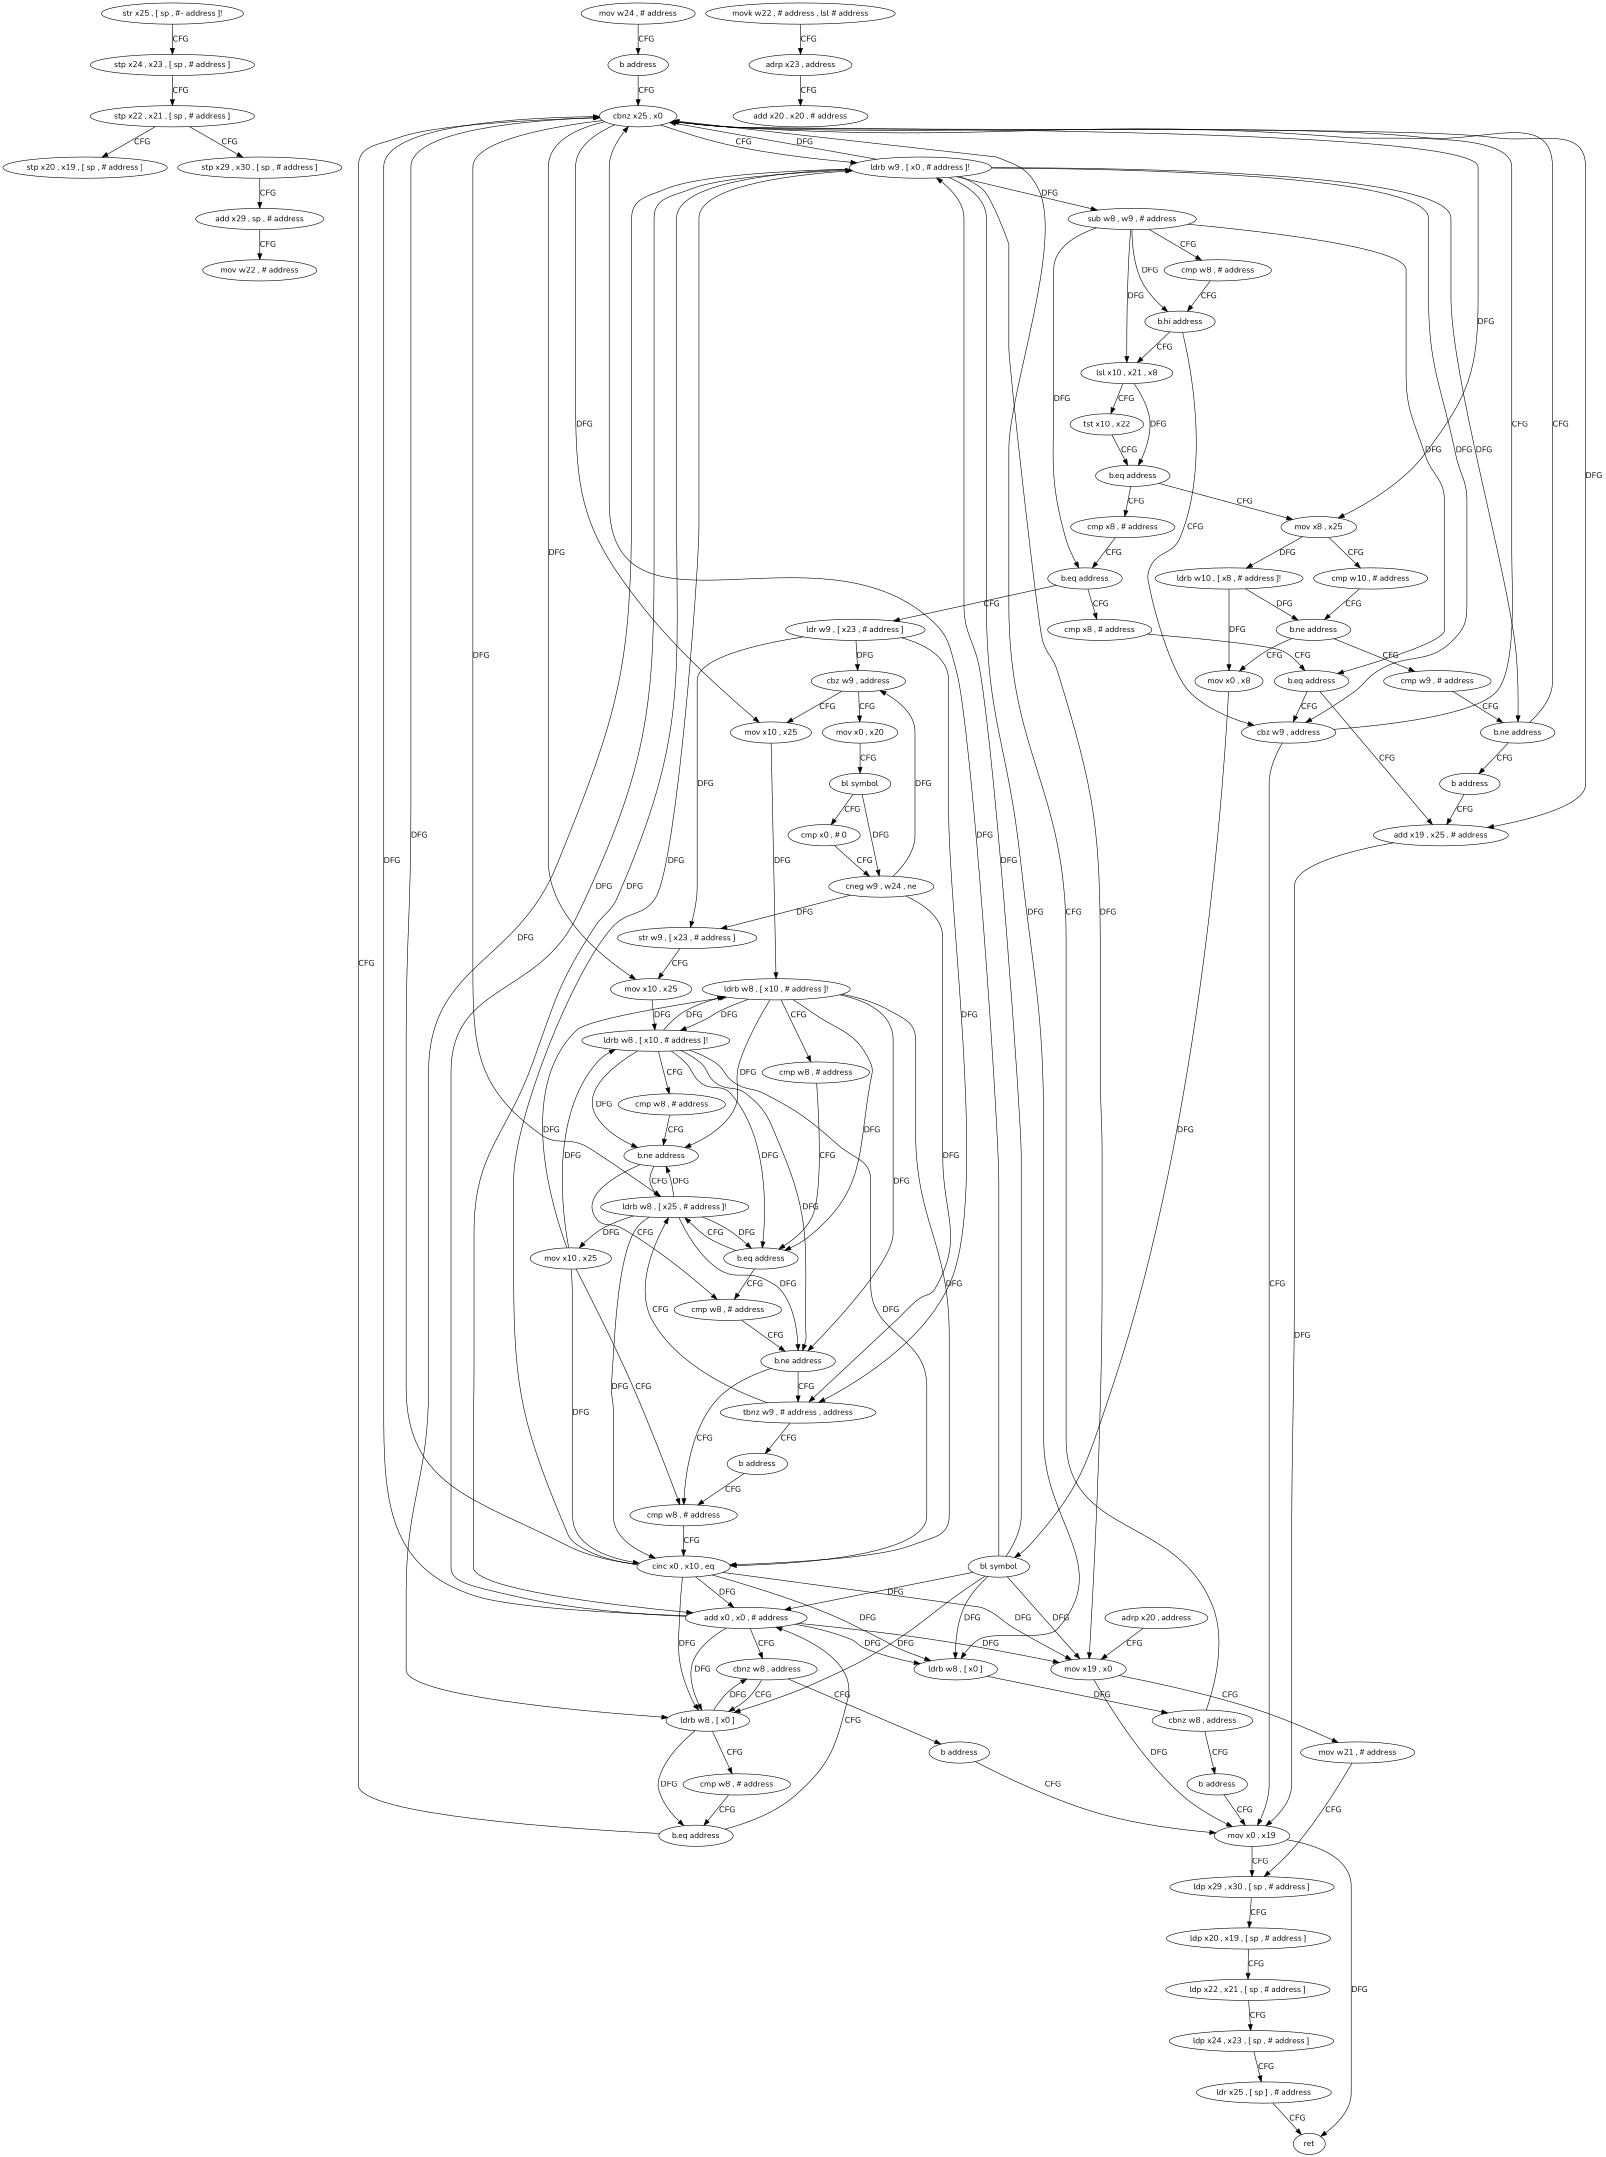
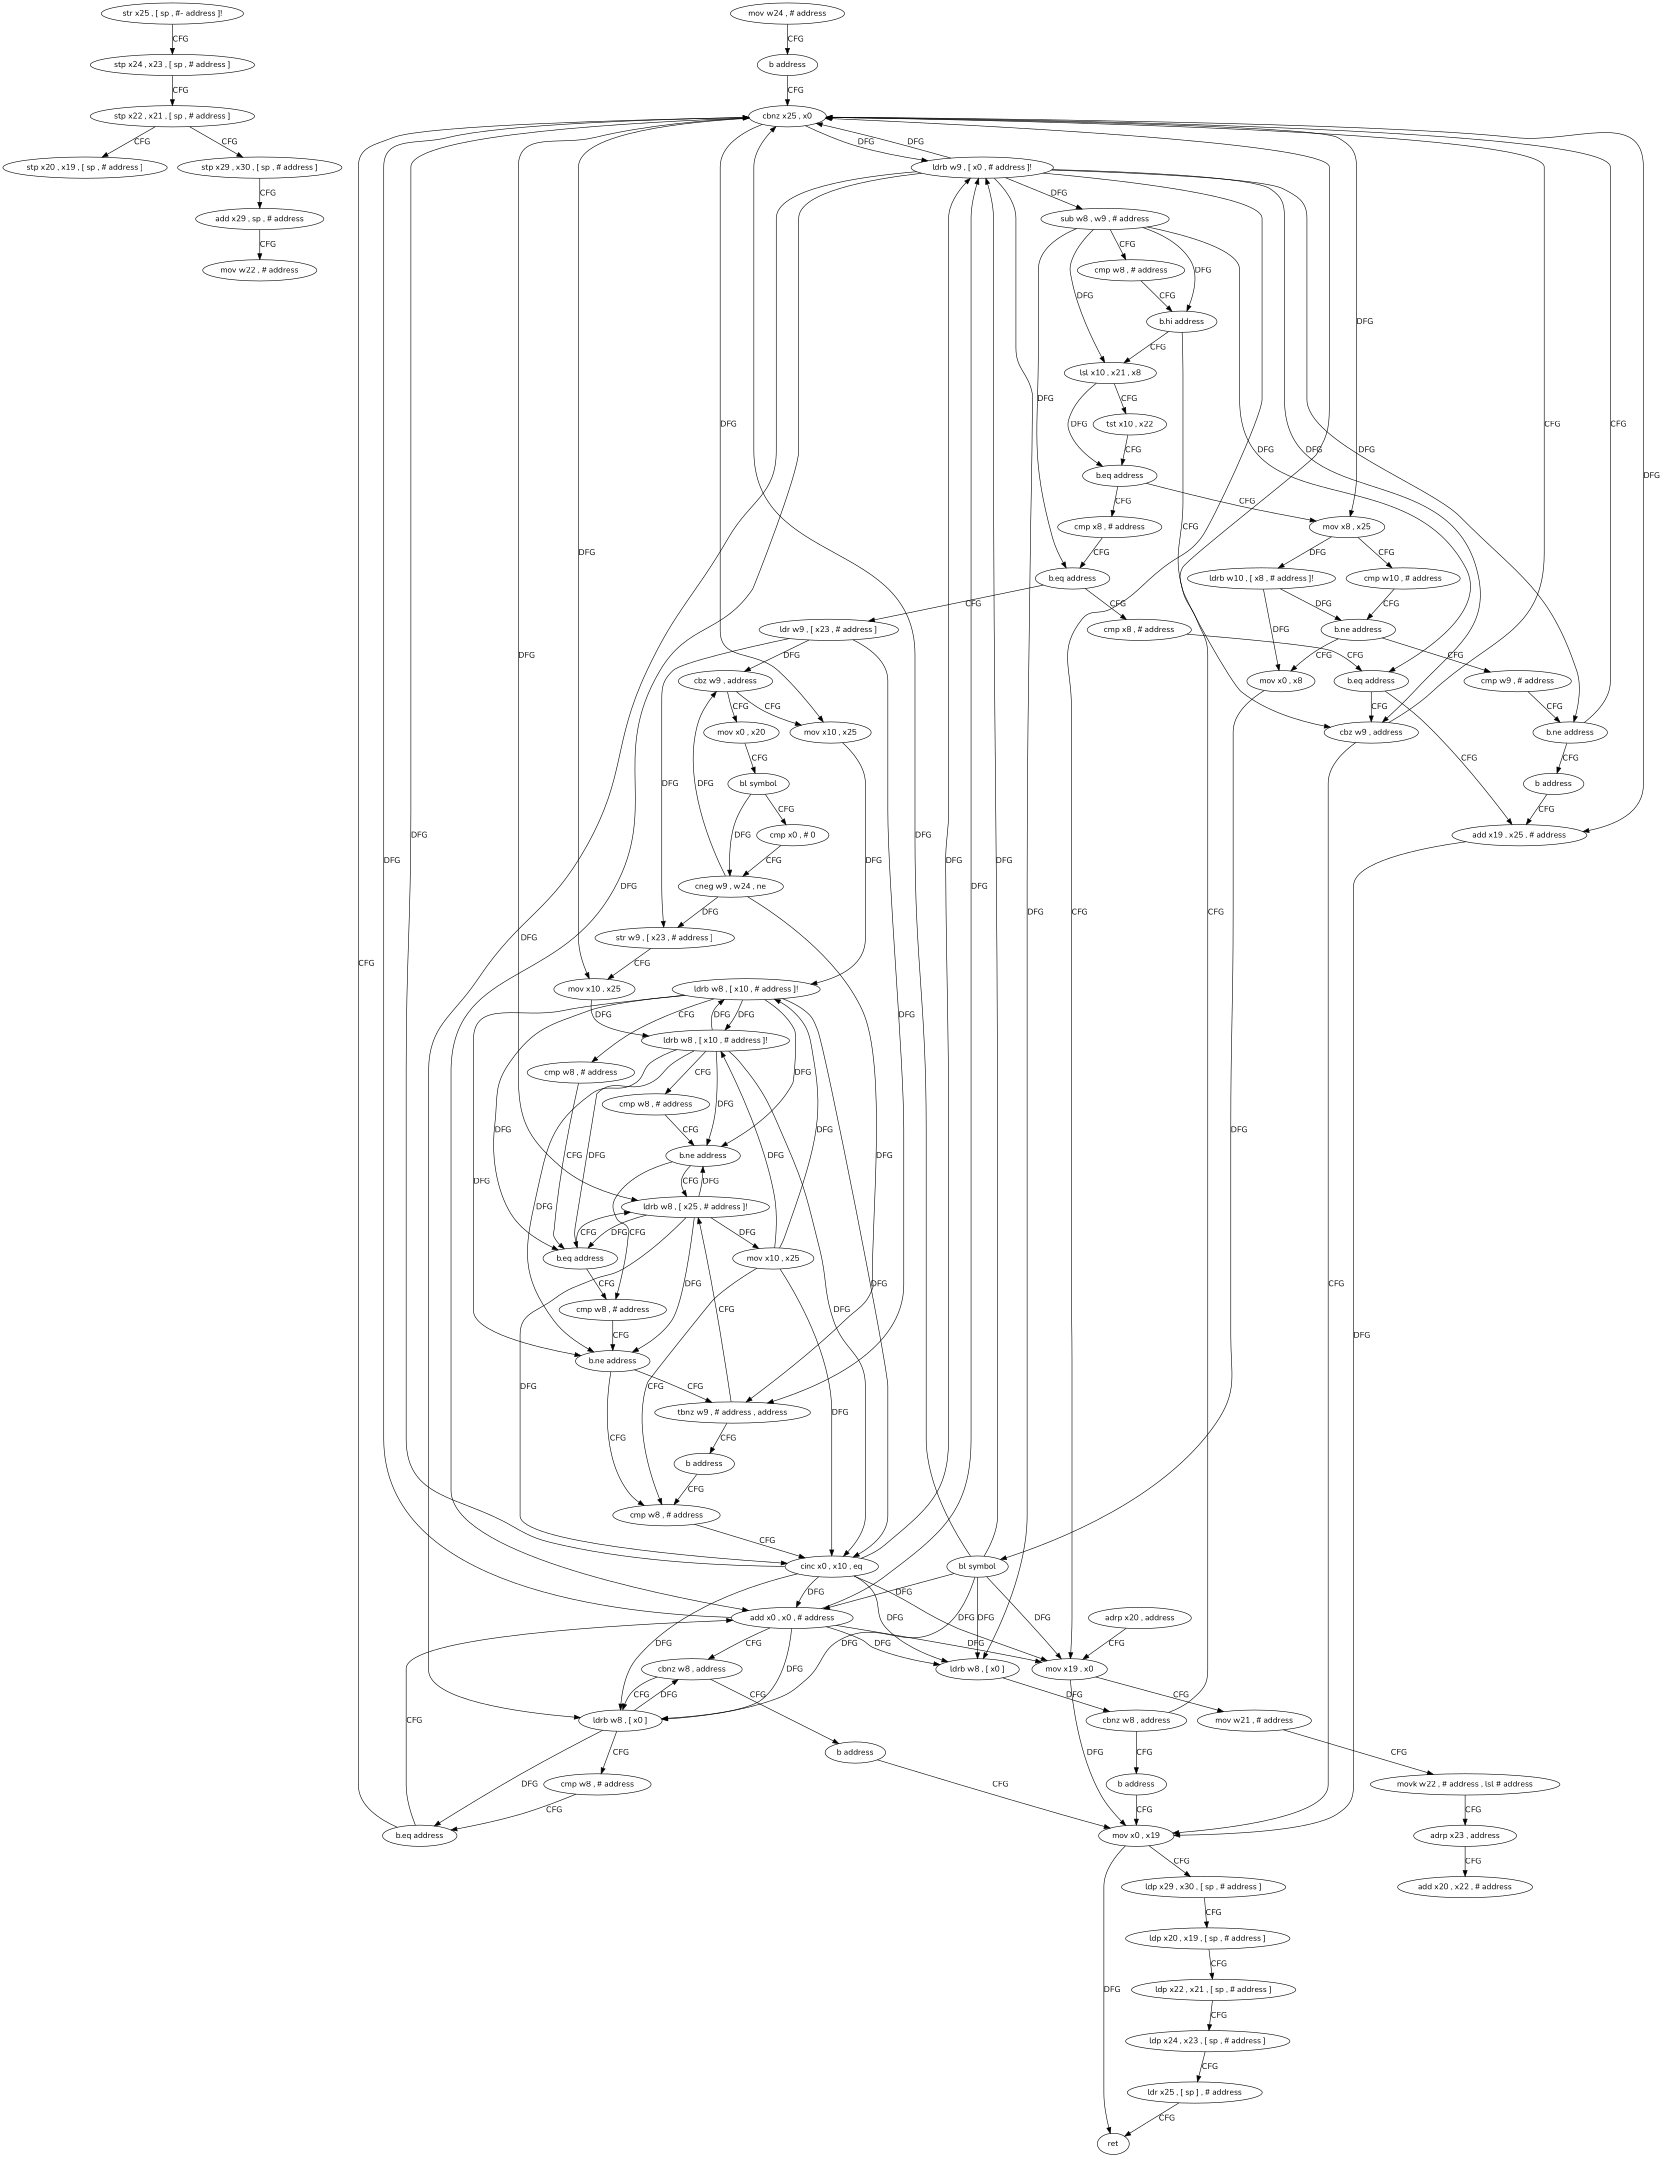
node "add x20 , x20 , # address": label "add x20 , x20 , # address" -> "add x20 , x22 , # address"
edge "cbnz x25 , x0" -> "ldrb w9 , [ x0 , # address ]!": label "CFG" -> "DFG"
edge "ldrb w9 , [ x0 , # address ]!" -> "mov x19 , x0": label "DFG" -> "CFG"
edge "mov w21 , # address" -> "ldp x29 , x30 , [ sp , # address ]": now "mov w21 , # address" -> "movk w22 , # address , lsl # address"
